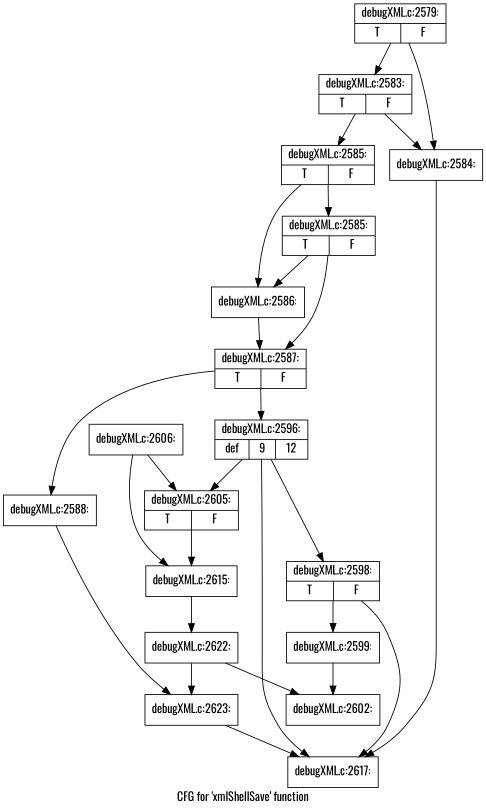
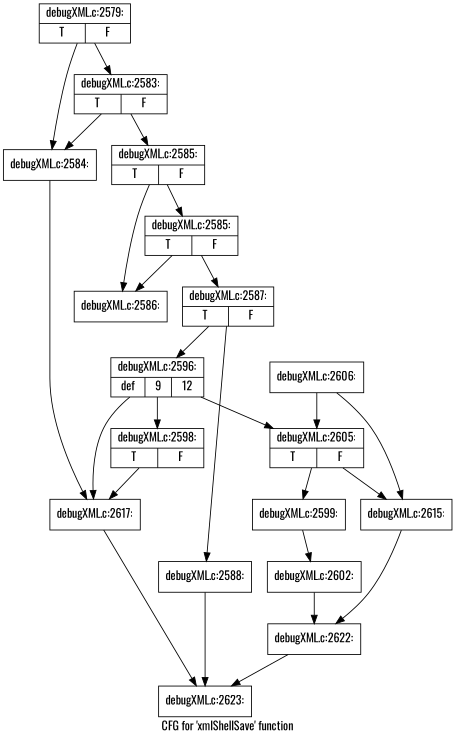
edge "debugXML.c:2586:" -> "debugXML.c:2587:": removed
edge "debugXML.c:2598:" -> "debugXML.c:2599:": now "debugXML.c:2605:" -> "debugXML.c:2599:"
edge "debugXML.c:2622:" -> "debugXML.c:2602:": reversed
edge "debugXML.c:2623:" -> "debugXML.c:2617:": reversed
